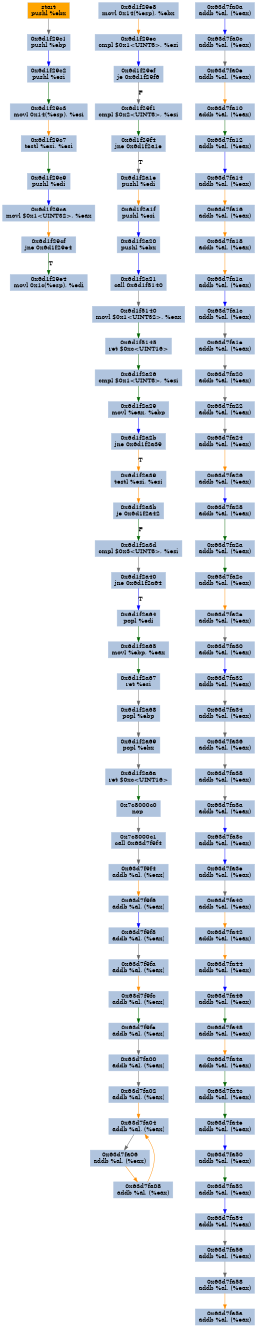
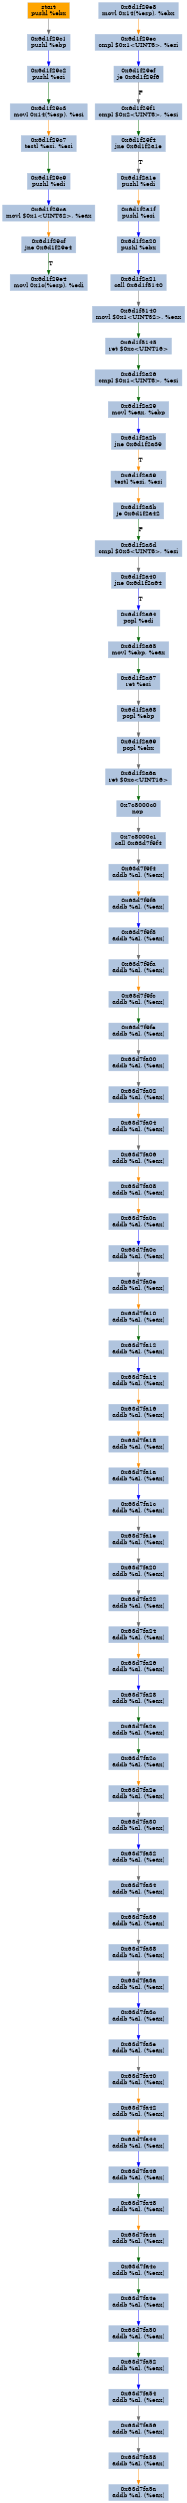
edge "0x63d7fa08 addb %al, (%eax)" -> "0x63d7fa04 addb %al, (%eax)": now "0x63d7fa08 addb %al, (%eax)" -> "0x63d7fa0a addb %al, (%eax)"
